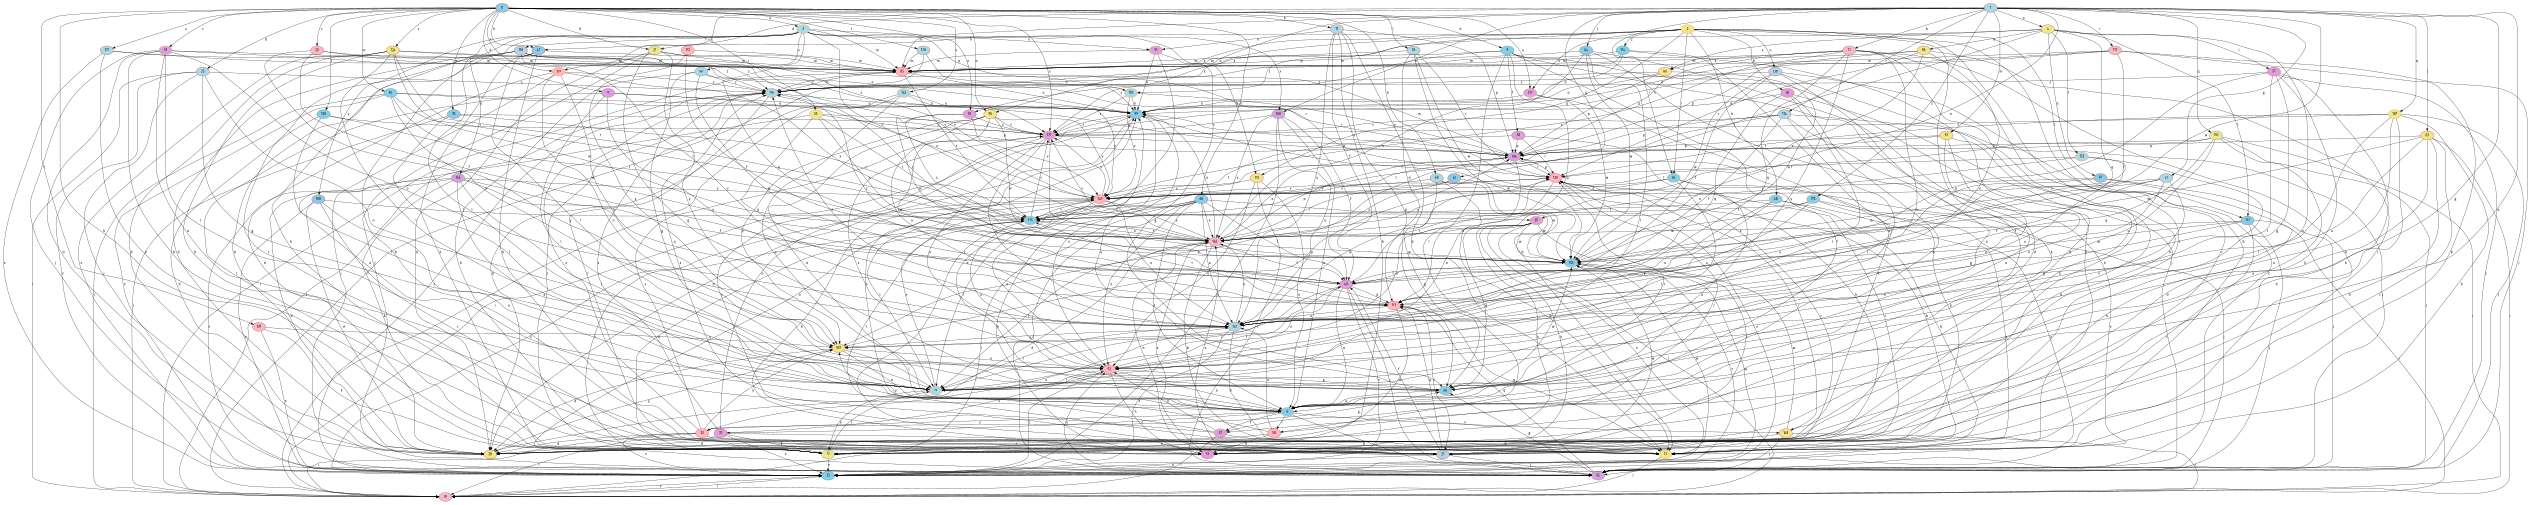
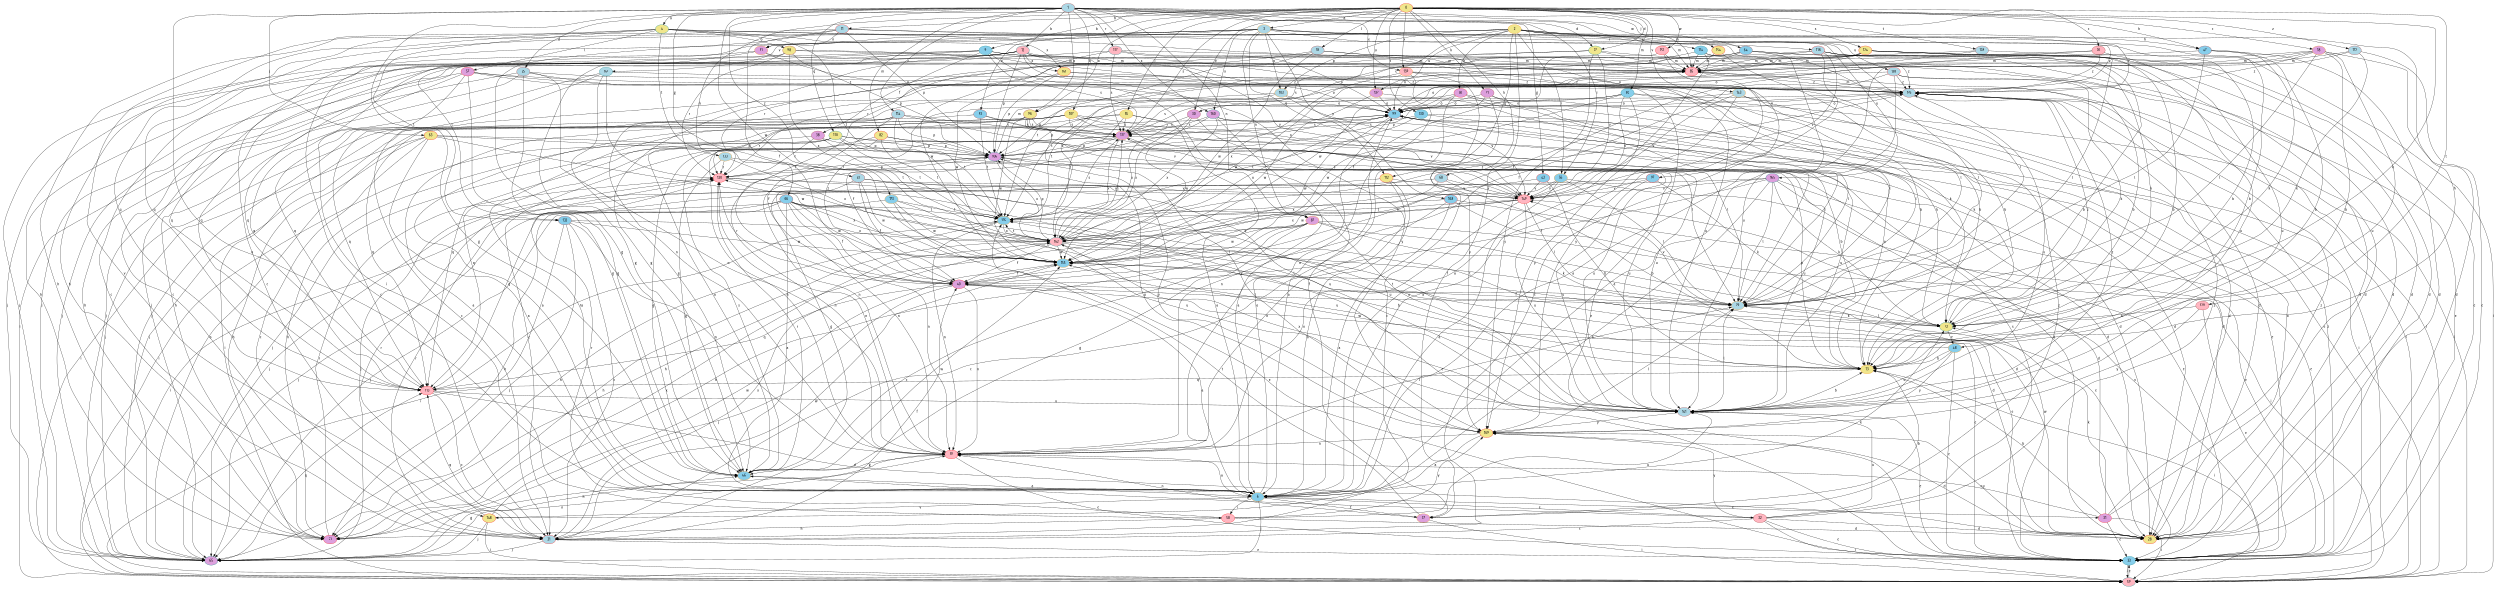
node "0": fillcolor skyblue -> khaki
edge "0" -> "151": added, label "w"
node "154": added
edge "72" -> "33": now "72" -> "48"
